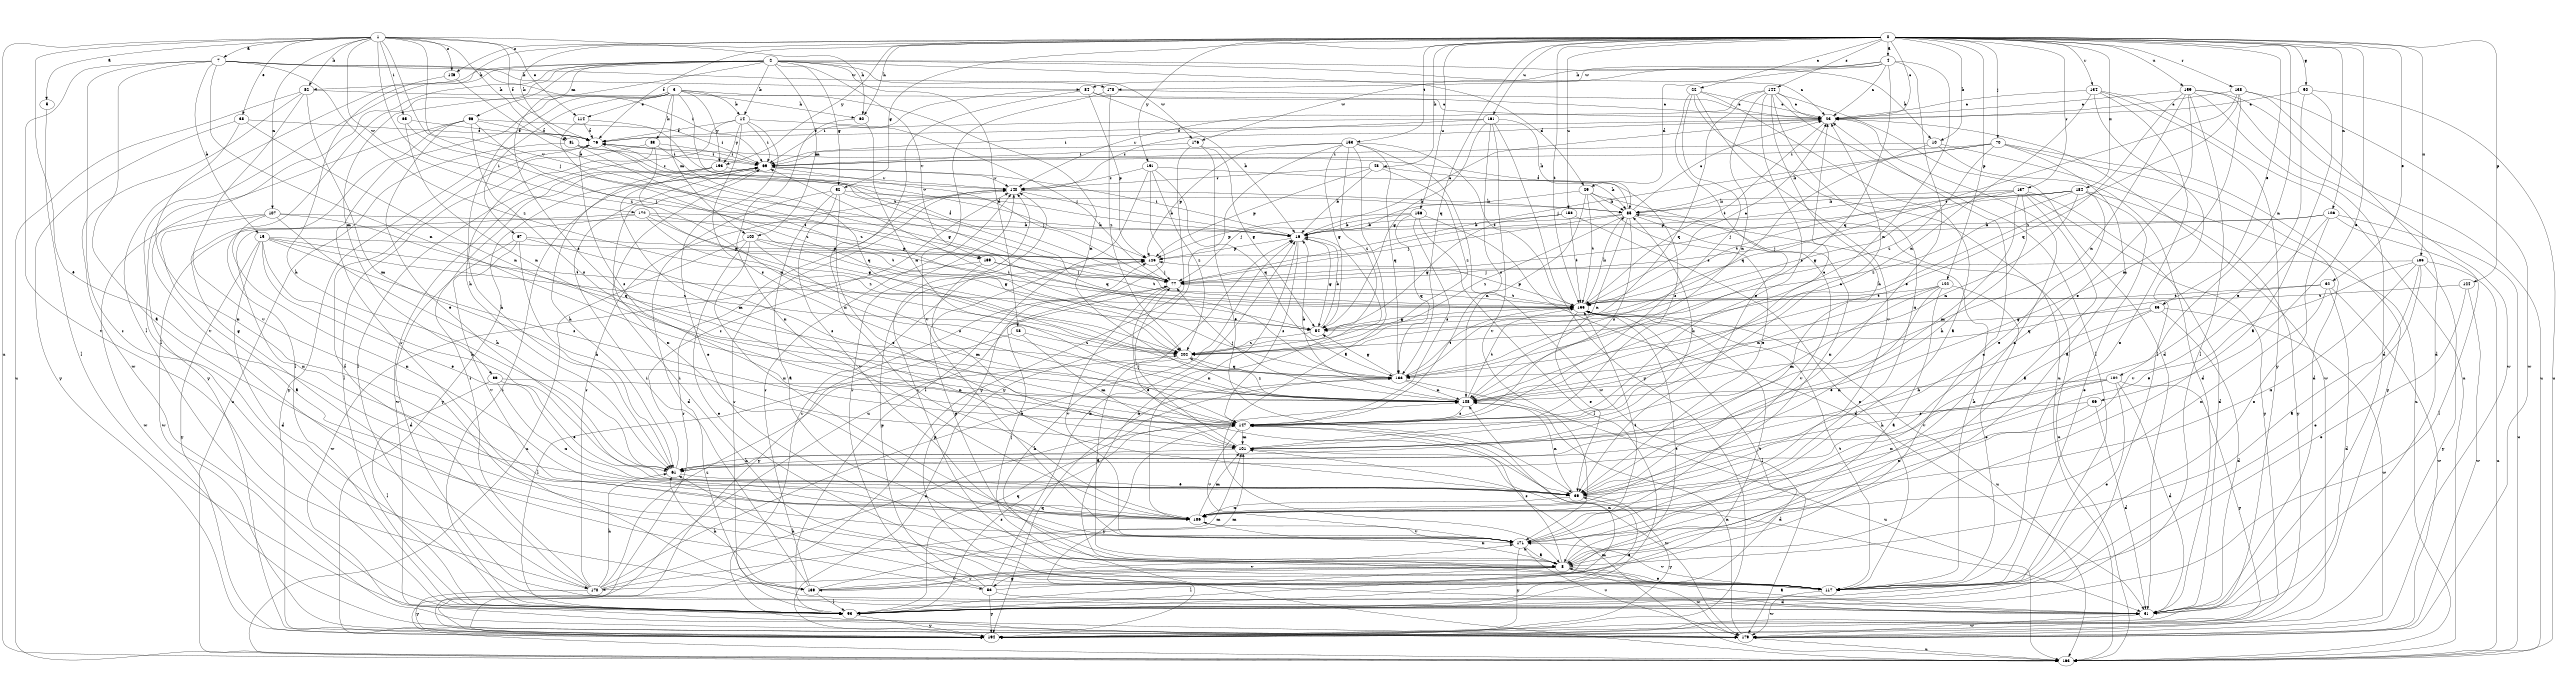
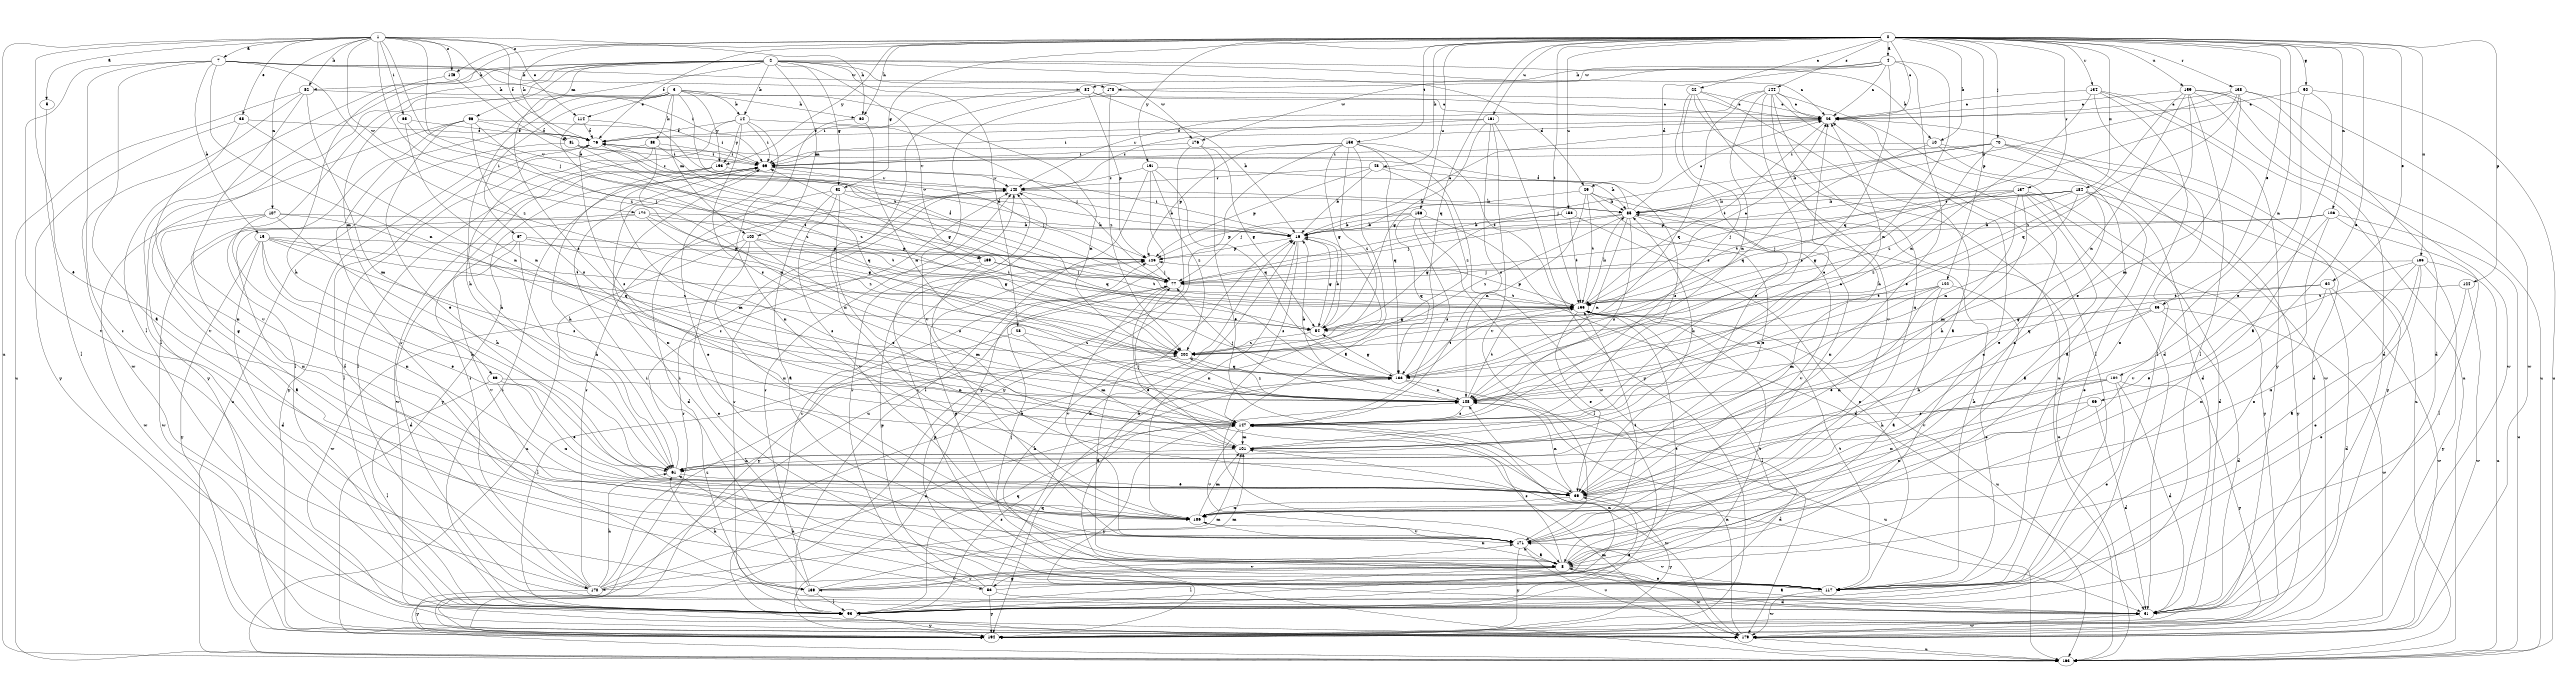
edge "161" -> "85": now "138" -> "85"
